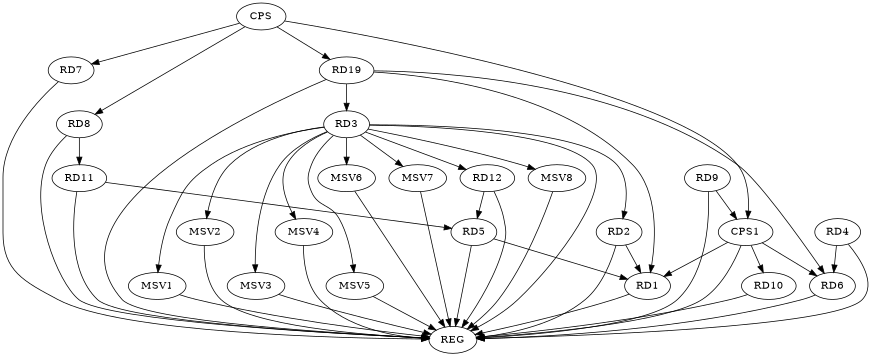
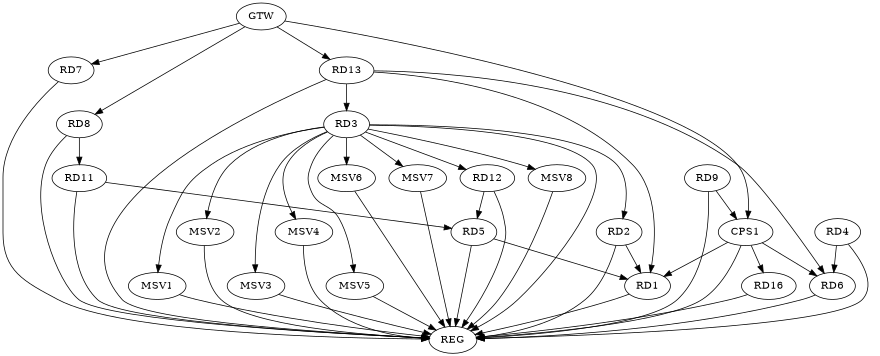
node "CPS": label "CPS" -> "GTW"
node "RD19": label "RD19" -> "RD13"
node "RD10": label "RD10" -> "RD16"
